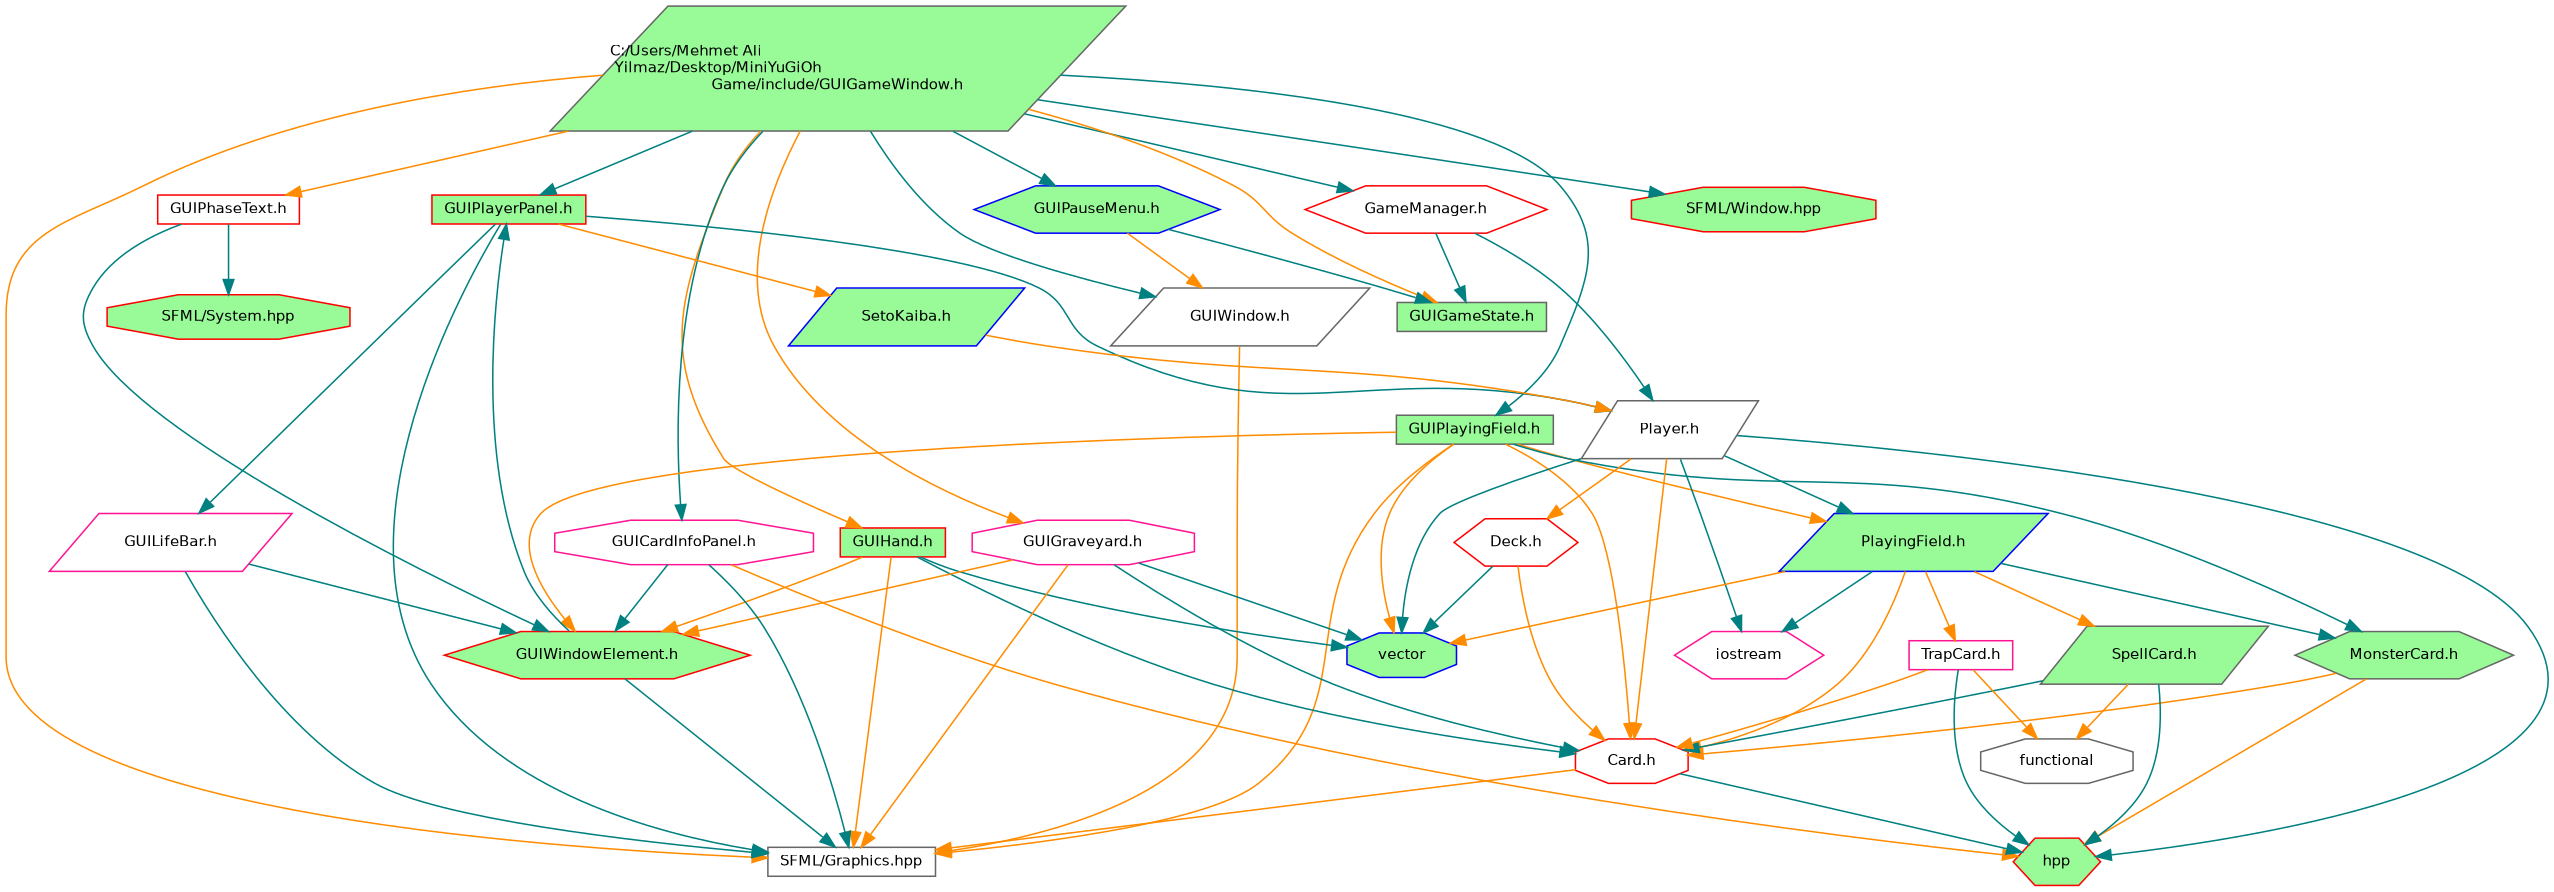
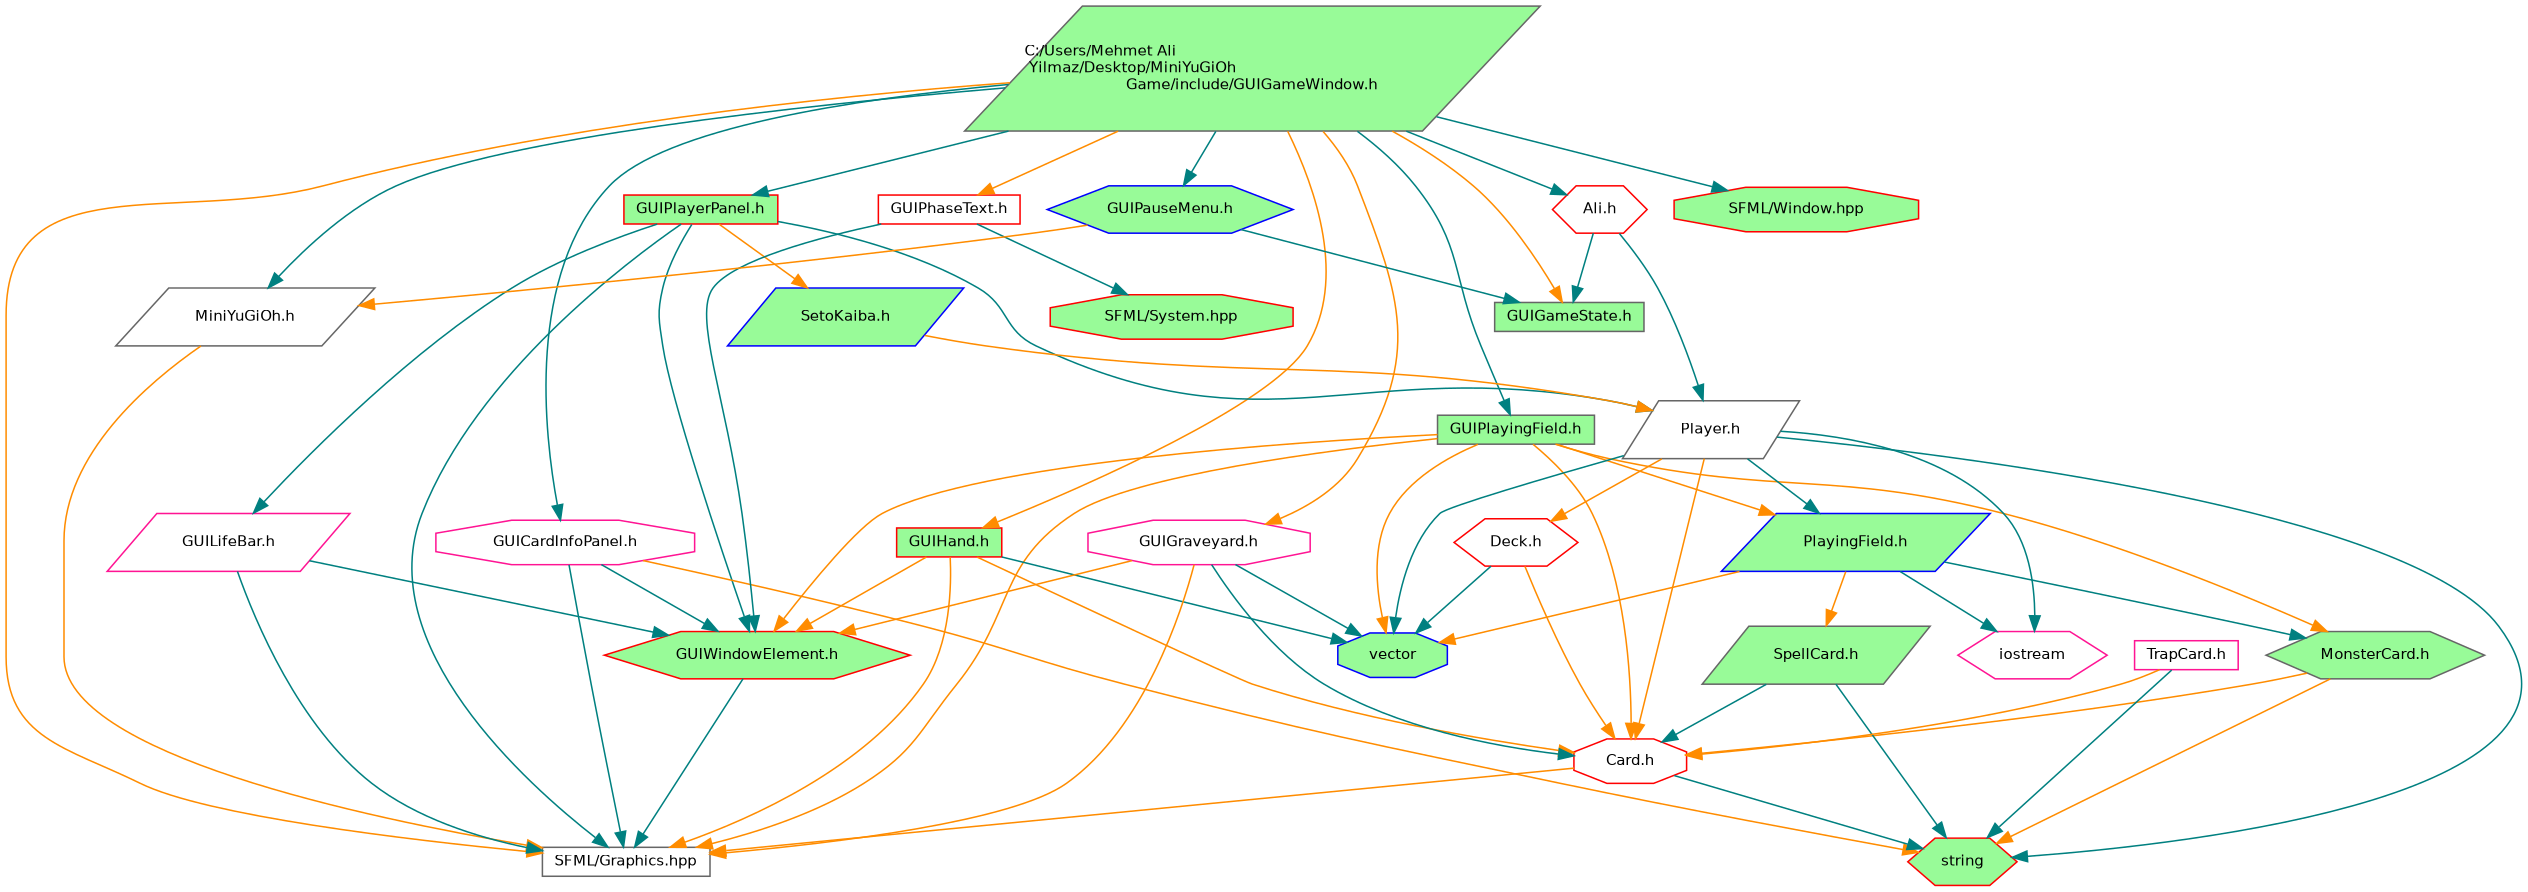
node "GameManager.h": label "GameManager.h" -> "Ali.h"
node "GUIWindow.h": label "GUIWindow.h" -> "MiniYuGiOh.h"
edge "GUIWindowElement.h" -> "GUIPlayerPanel.h": reversed
edge "GUIPlayingField.h" -> "MonsterCard.h": color teal -> darkorange
edge "PlayingField.h" -> "TrapCard.h": removed
edge "GUIHand.h" -> "Card.h": color teal -> darkorange
edge "PlayingField.h" -> "Card.h": removed
node "functional": removed
node "hpp": label "hpp" -> "string"
